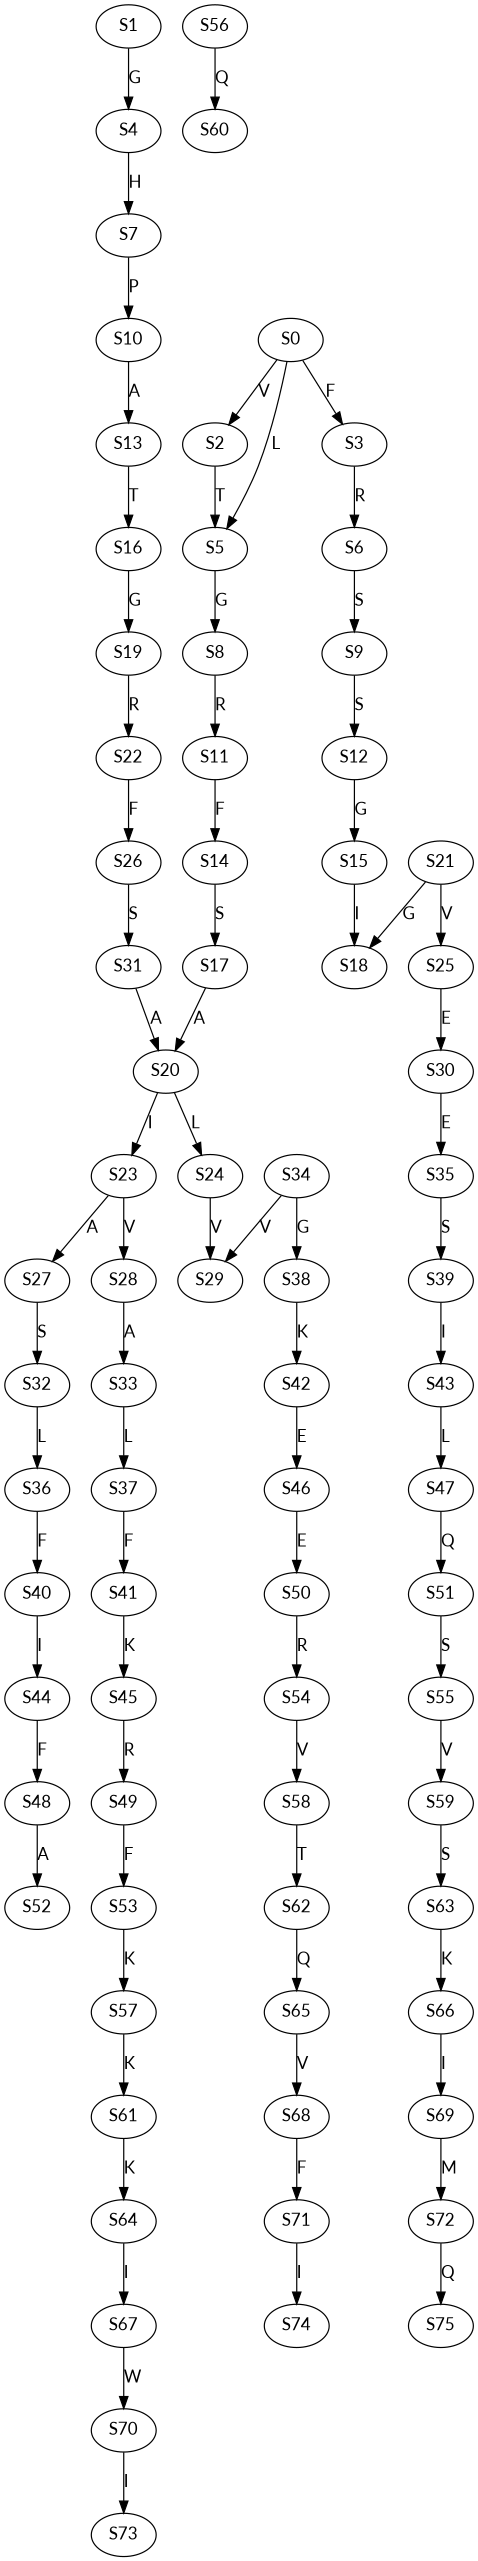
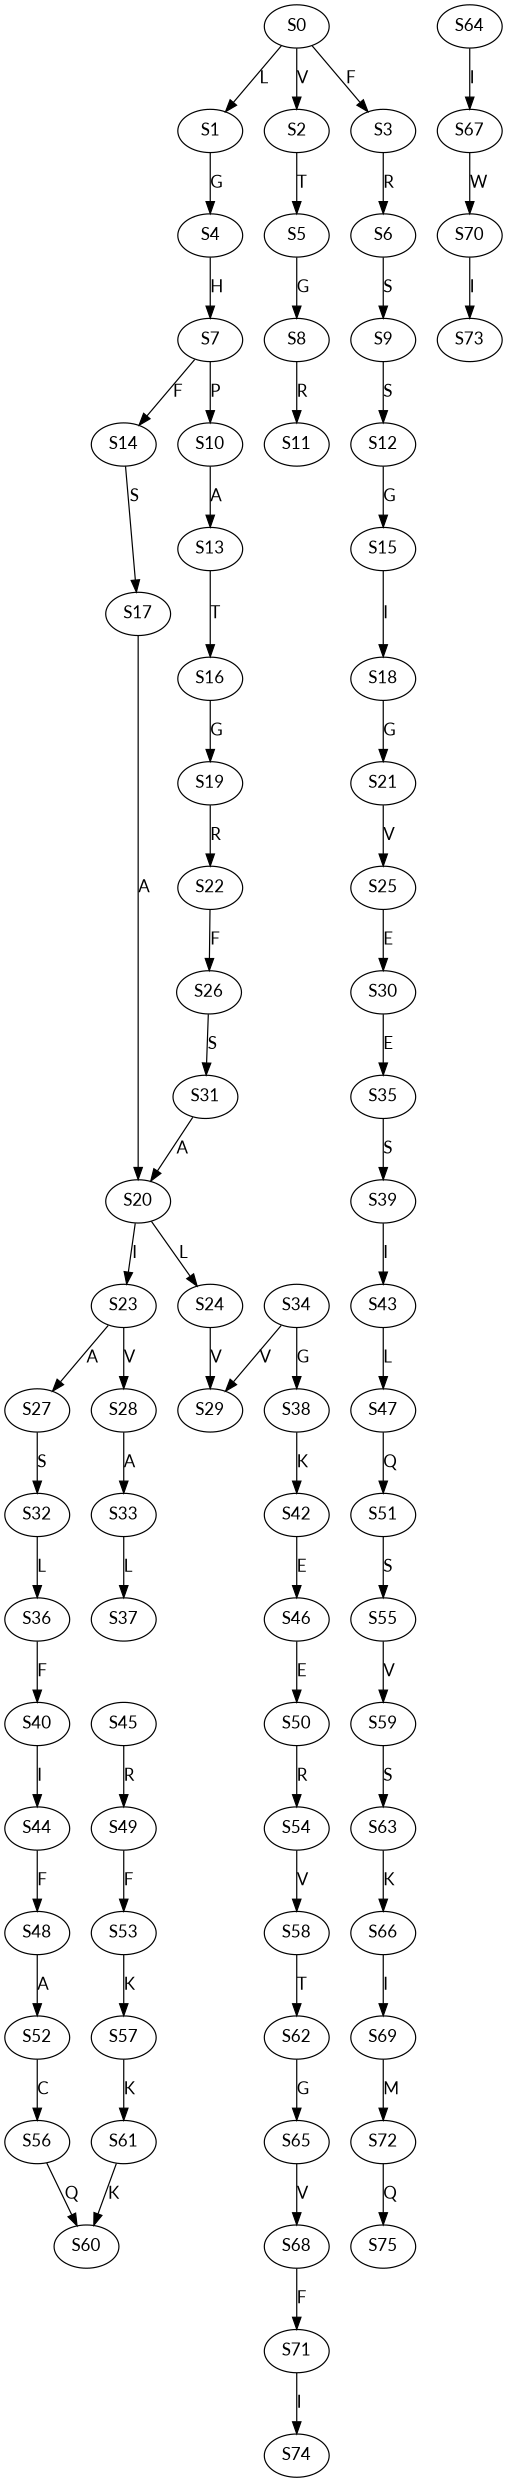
edge "S0" -> "S5": now "S0" -> "S1"
edge "S11" -> "S14": now "S7" -> "S14"
edge "S21" -> "S18": reversed
node "S41": removed
edge "S62" -> "S65": label "Q" -> "G"
edge "S52" -> "S56": added, label "C"
edge "S61" -> "S64": now "S61" -> "S60"
